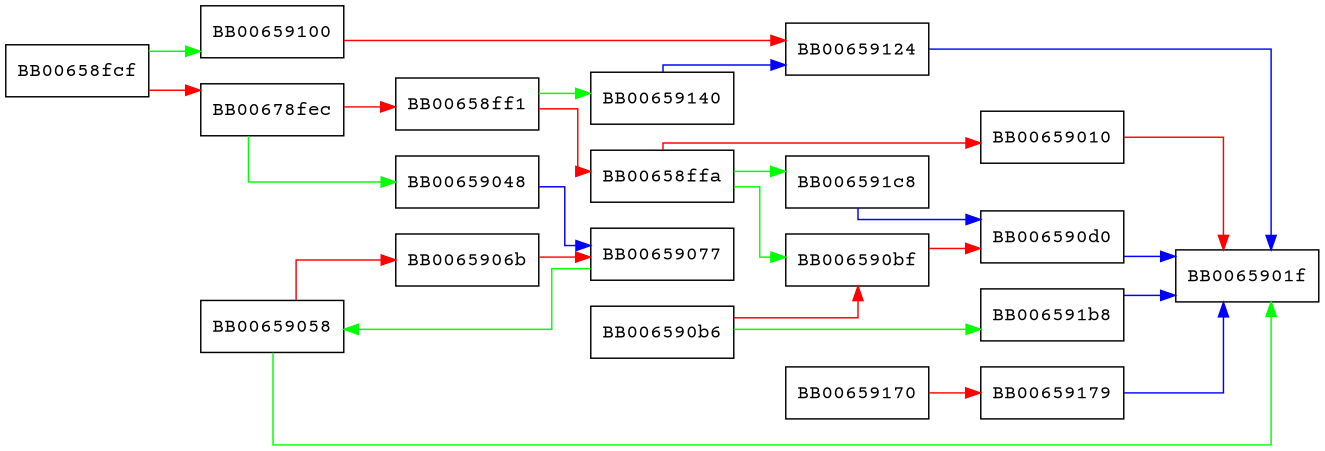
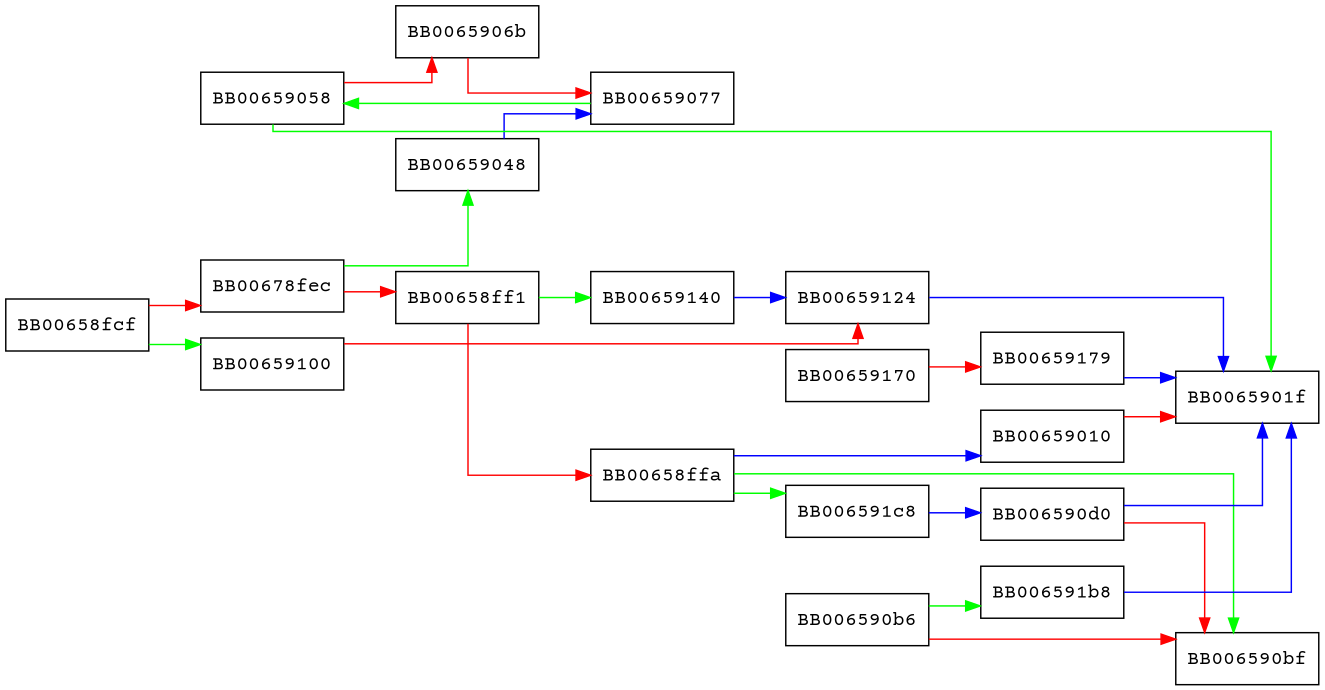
edge "BB00658ffa" -> "BB00659010": color red -> blue
edge "BB006590bf" -> "BB006590d0": reversed
